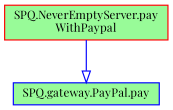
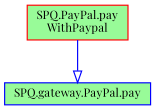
node "SPQ.NeverEmptyServer.pay WithPaypal": label "SPQ.NeverEmptyServer.pay WithPaypal" -> "SPQ.PayPal.pay WithPaypal"
